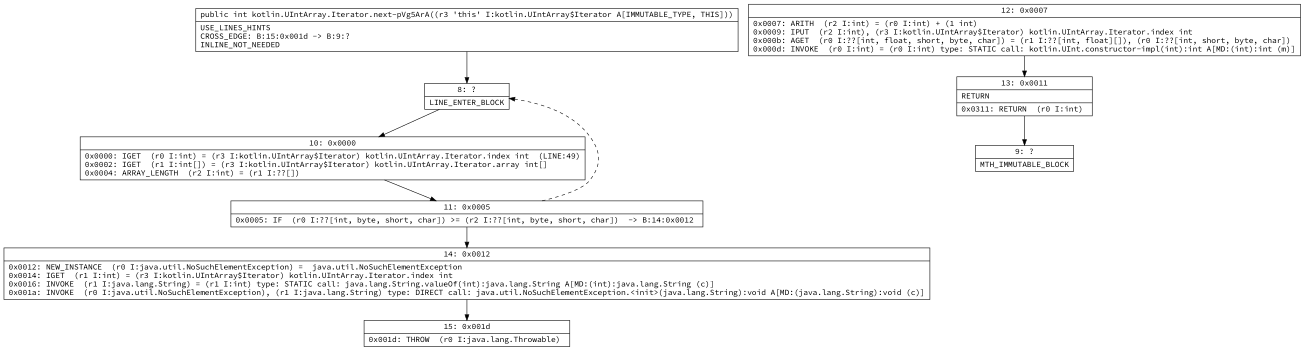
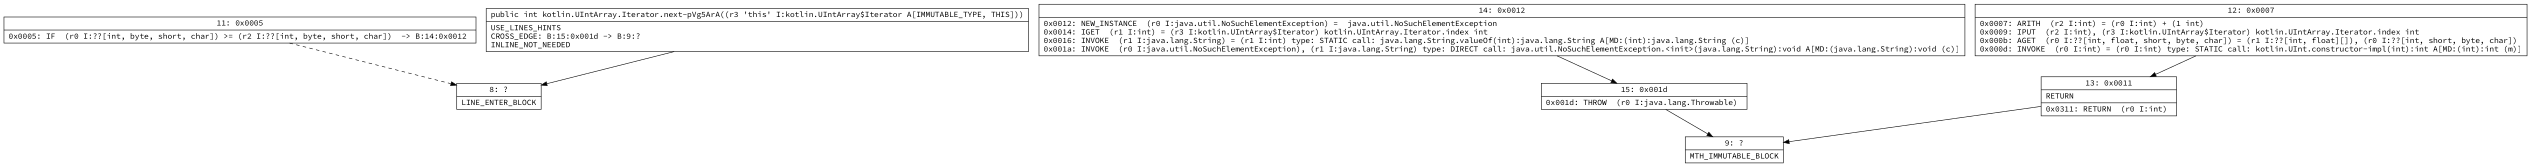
edge "15: 0x001d" -> "9: ?": added
node "10: 0x0000": removed
edge "11: 0x0005" -> "14: 0x0012": removed
